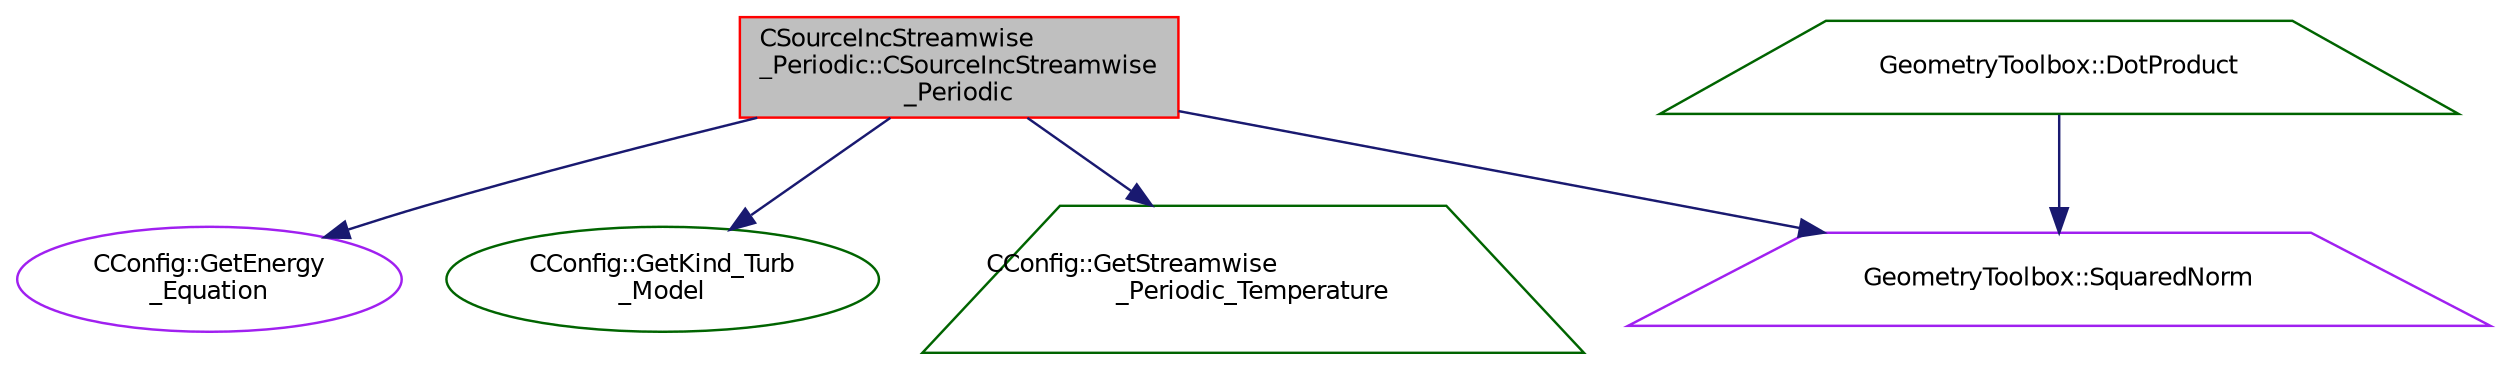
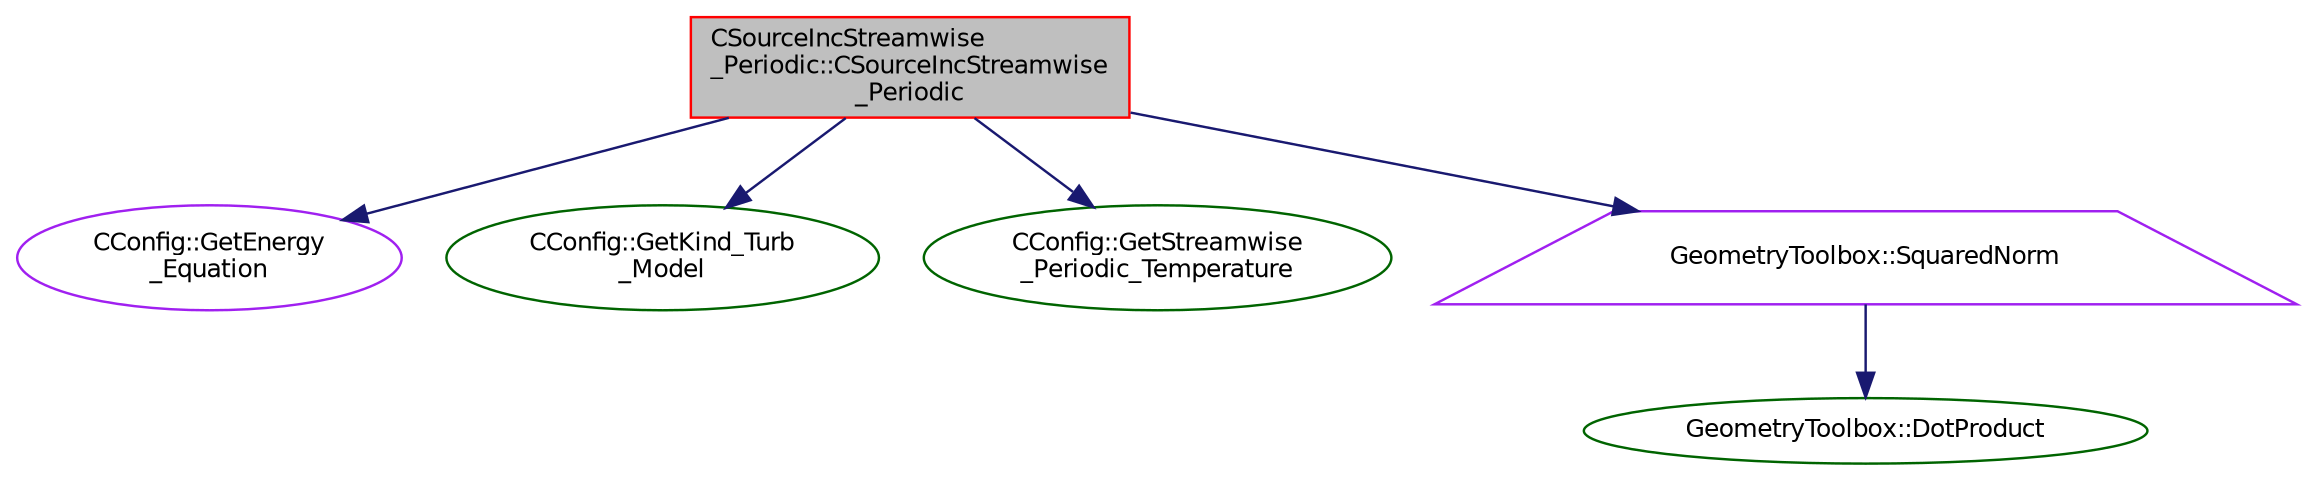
node "GeometryToolbox::DotProduct": shape trapezium -> ellipse
edge "GeometryToolbox::DotProduct" -> "GeometryToolbox::SquaredNorm": reversed
node "CConfig::GetStreamwise _Periodic_Temperature": shape trapezium -> ellipse
